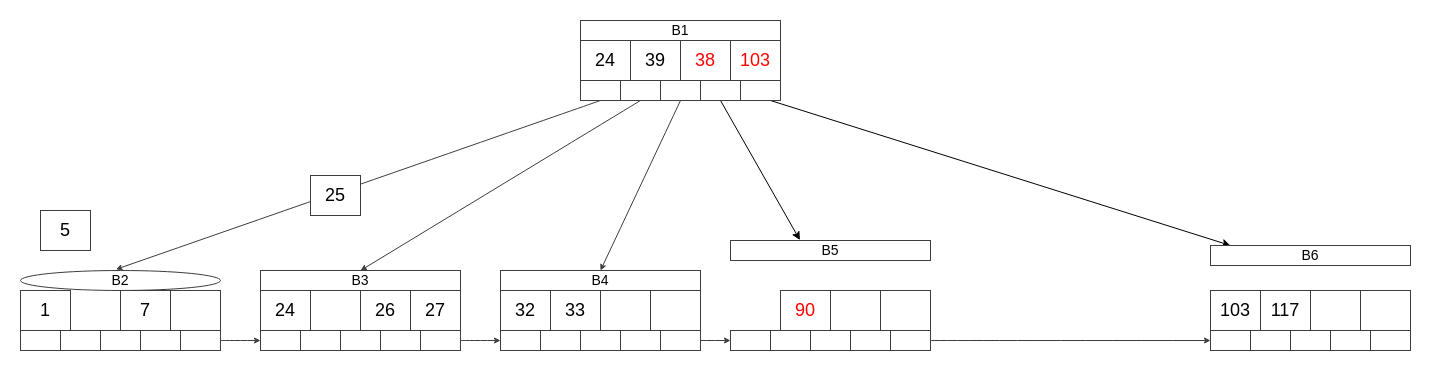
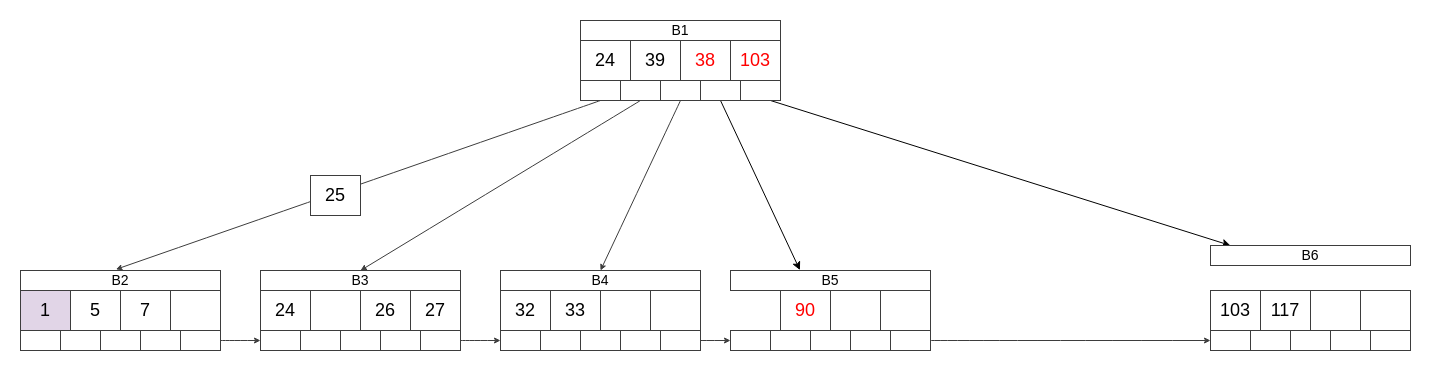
node "5": moved (66, 231) -> (96, 311)
node "B5": moved (831, 251) -> (831, 281)
node "B2": shape ellipse -> rectangle
node "1": fillcolor #ffffff -> #e1d5e7
